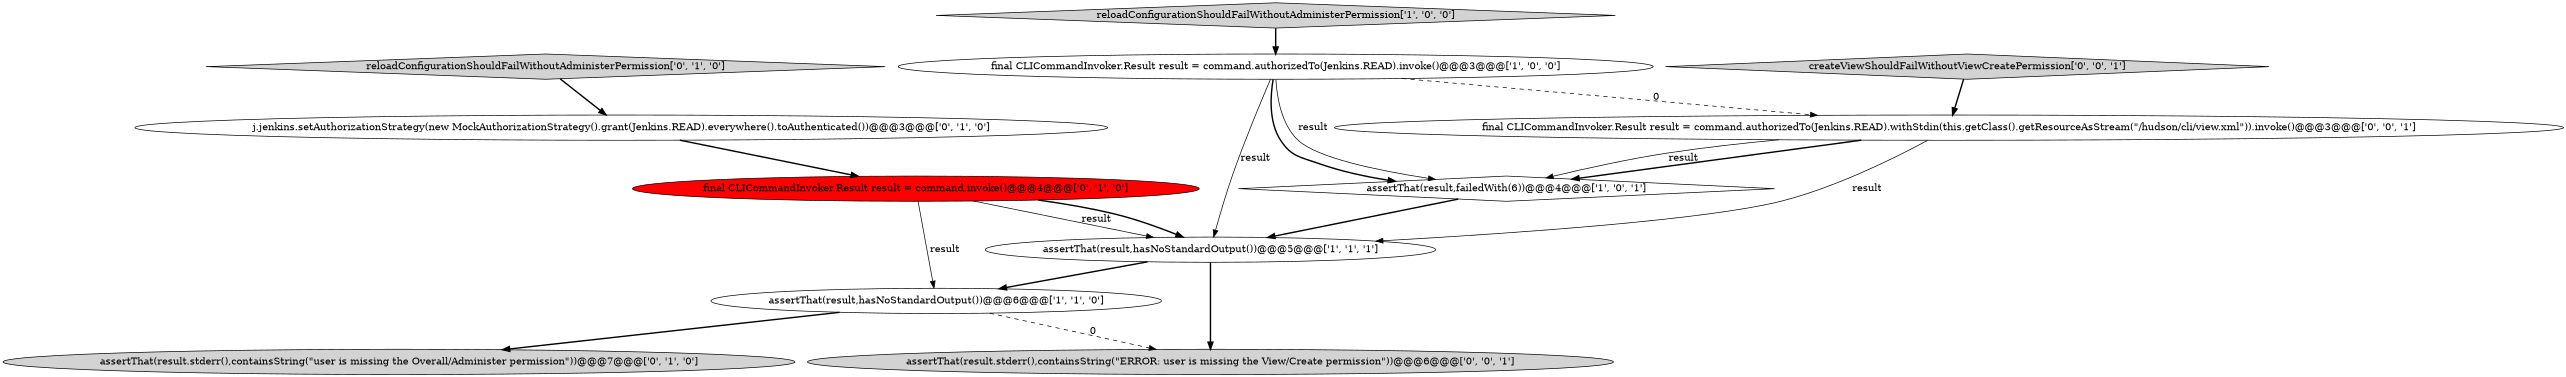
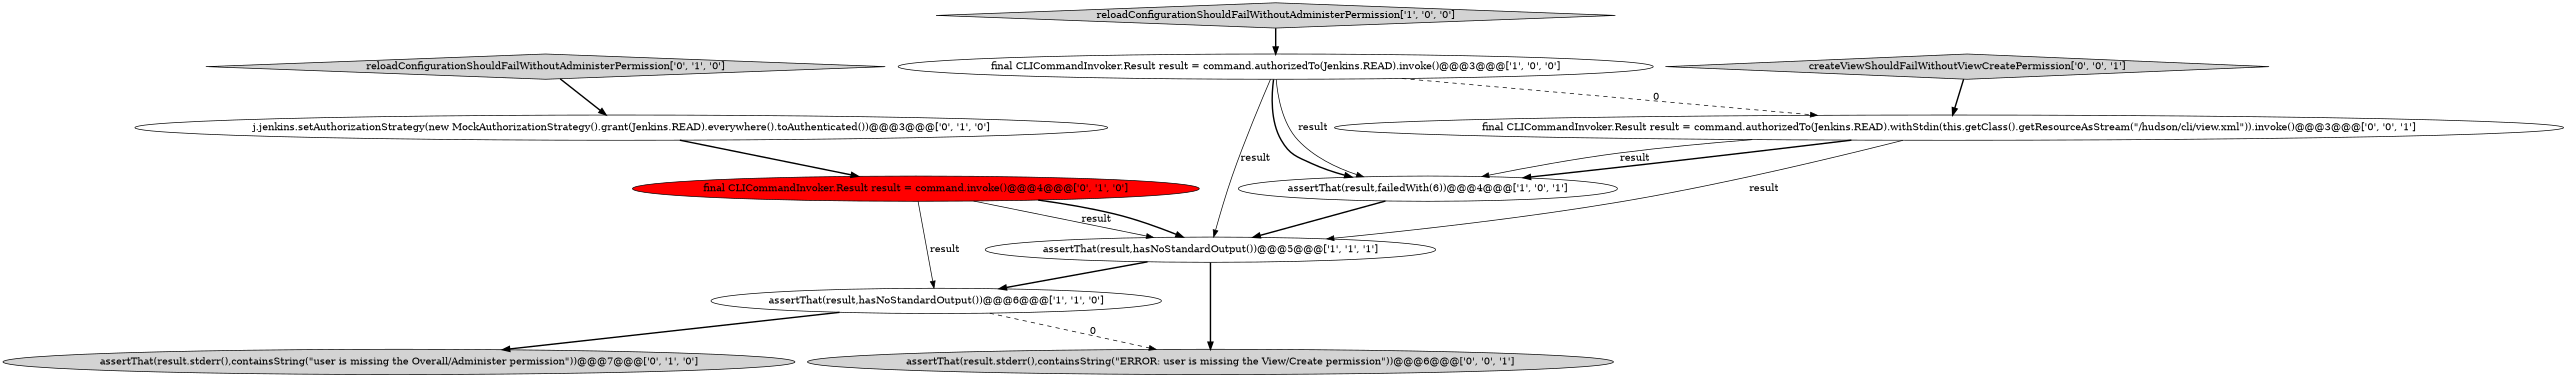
node "assertThat(result,failedWith(6))@@@4@@@['1', '0', '1']": shape diamond -> ellipse
